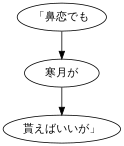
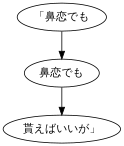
node "寒月が": label "寒月が" -> "鼻恋でも"
